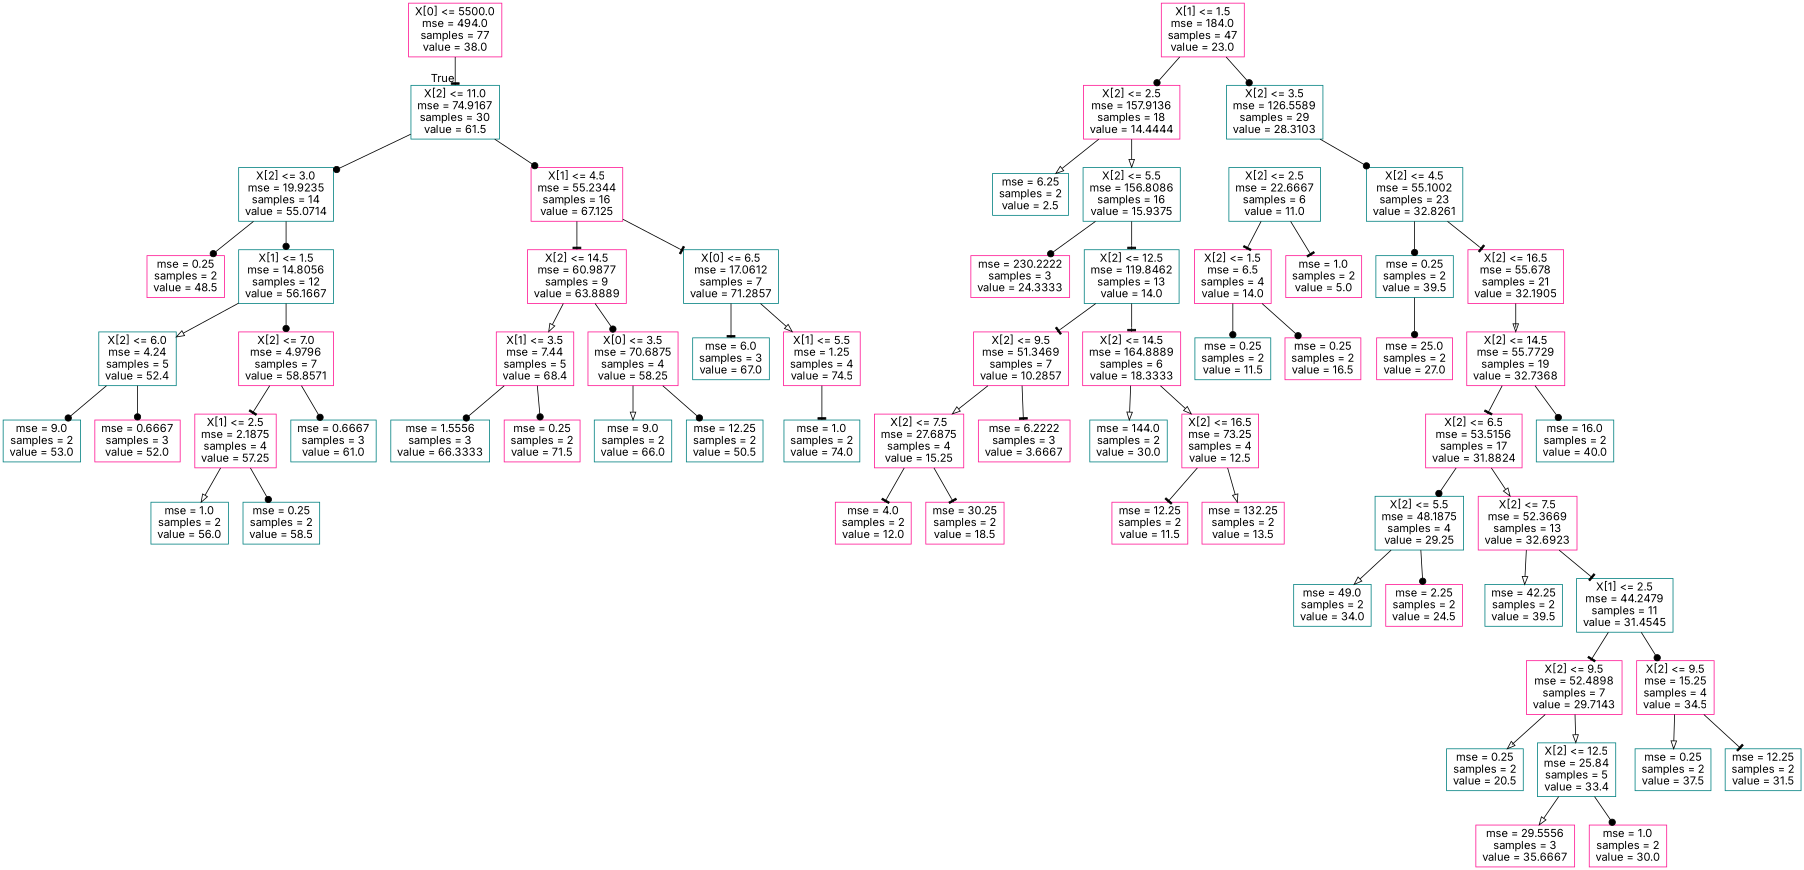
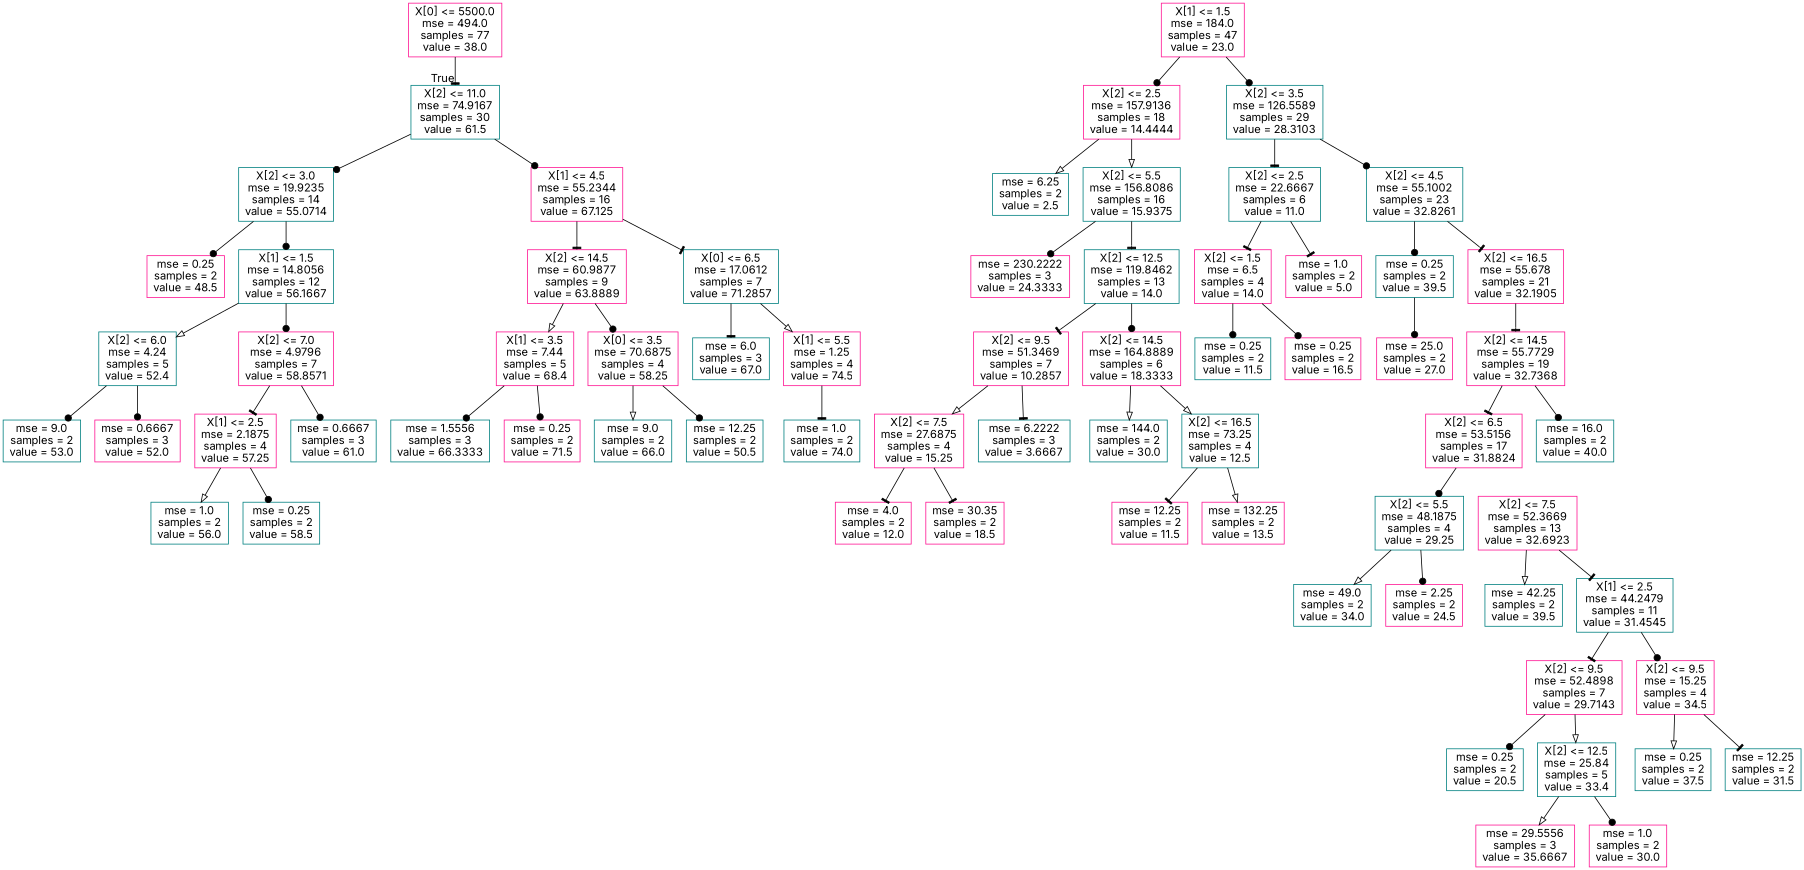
edge "X[2] <= 3.5 mse = 126.5589 samples = 29 value = 28.3103" -> "X[2] <= 2.5 mse = 22.6667 samples = 6 value = 11.0": added
edge "X[2] <= 12.5 mse = 119.8462 samples = 13 value = 14.0" -> "X[2] <= 14.5 mse = 164.8889 samples = 6 value = 18.3333": arrowhead tee -> dot
edge "X[2] <= 16.5 mse = 55.678 samples = 21 value = 32.1905" -> "X[2] <= 14.5 mse = 55.7729 samples = 19 value = 32.7368": arrowhead onormal -> tee
node "mse = 6.2222 samples = 3 value = 3.6667": color deeppink -> teal
node "X[2] <= 16.5 mse = 73.25 samples = 4 value = 12.5": color deeppink -> teal
edge "X[2] <= 6.5 mse = 53.5156 samples = 17 value = 31.8824" -> "X[2] <= 7.5 mse = 52.3669 samples = 13 value = 32.6923": removed
node "mse = 30.25 samples = 2 value = 18.5": label "mse = 30.25 samples = 2 value = 18.5" -> "mse = 30.35 samples = 2 value = 18.5"
edge "X[2] <= 9.5 mse = 52.4898 samples = 7 value = 29.7143" -> "mse = 0.25 samples = 2 value = 20.5": arrowhead onormal -> dot
